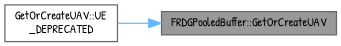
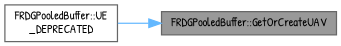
node "GetOrCreateUAV::UE _DEPRECATED": label "GetOrCreateUAV::UE _DEPRECATED" -> "FRDGPooledBuffer::UE _DEPRECATED"
